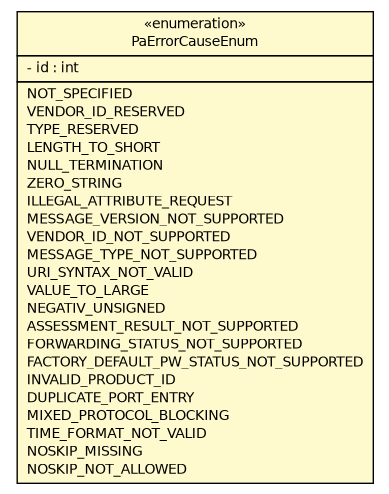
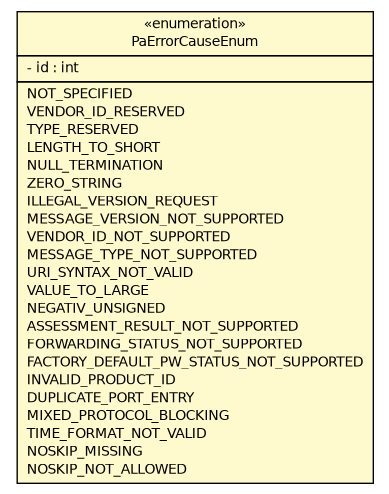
node "PaErrorCauseEnum": text "ILLEGAL_ATTRIBUTE_REQUEST" -> "ILLEGAL_VERSION_REQUEST"
